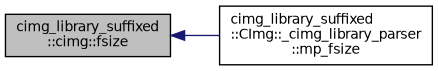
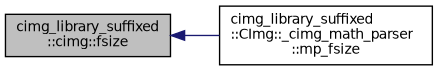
node "cimg_library_suffixed ::CImg::_cimg_library_parser ::mp_fsize": label "cimg_library_suffixed ::CImg::_cimg_library_parser ::mp_fsize" -> "cimg_library_suffixed ::CImg::_cimg_math_parser ::mp_fsize"
